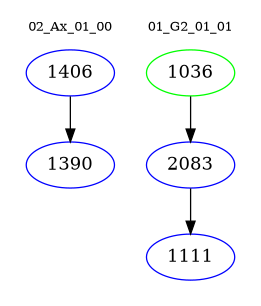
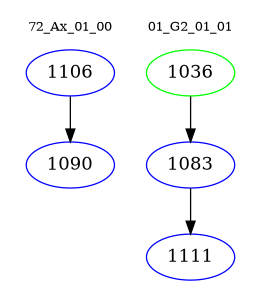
cluster "02_Ax_01_00": label "02_Ax_01_00" -> "72_Ax_01_00"
node "1406": label "1406" -> "1106"
node "1390": label "1390" -> "1090"
node "2083": label "2083" -> "1083"
